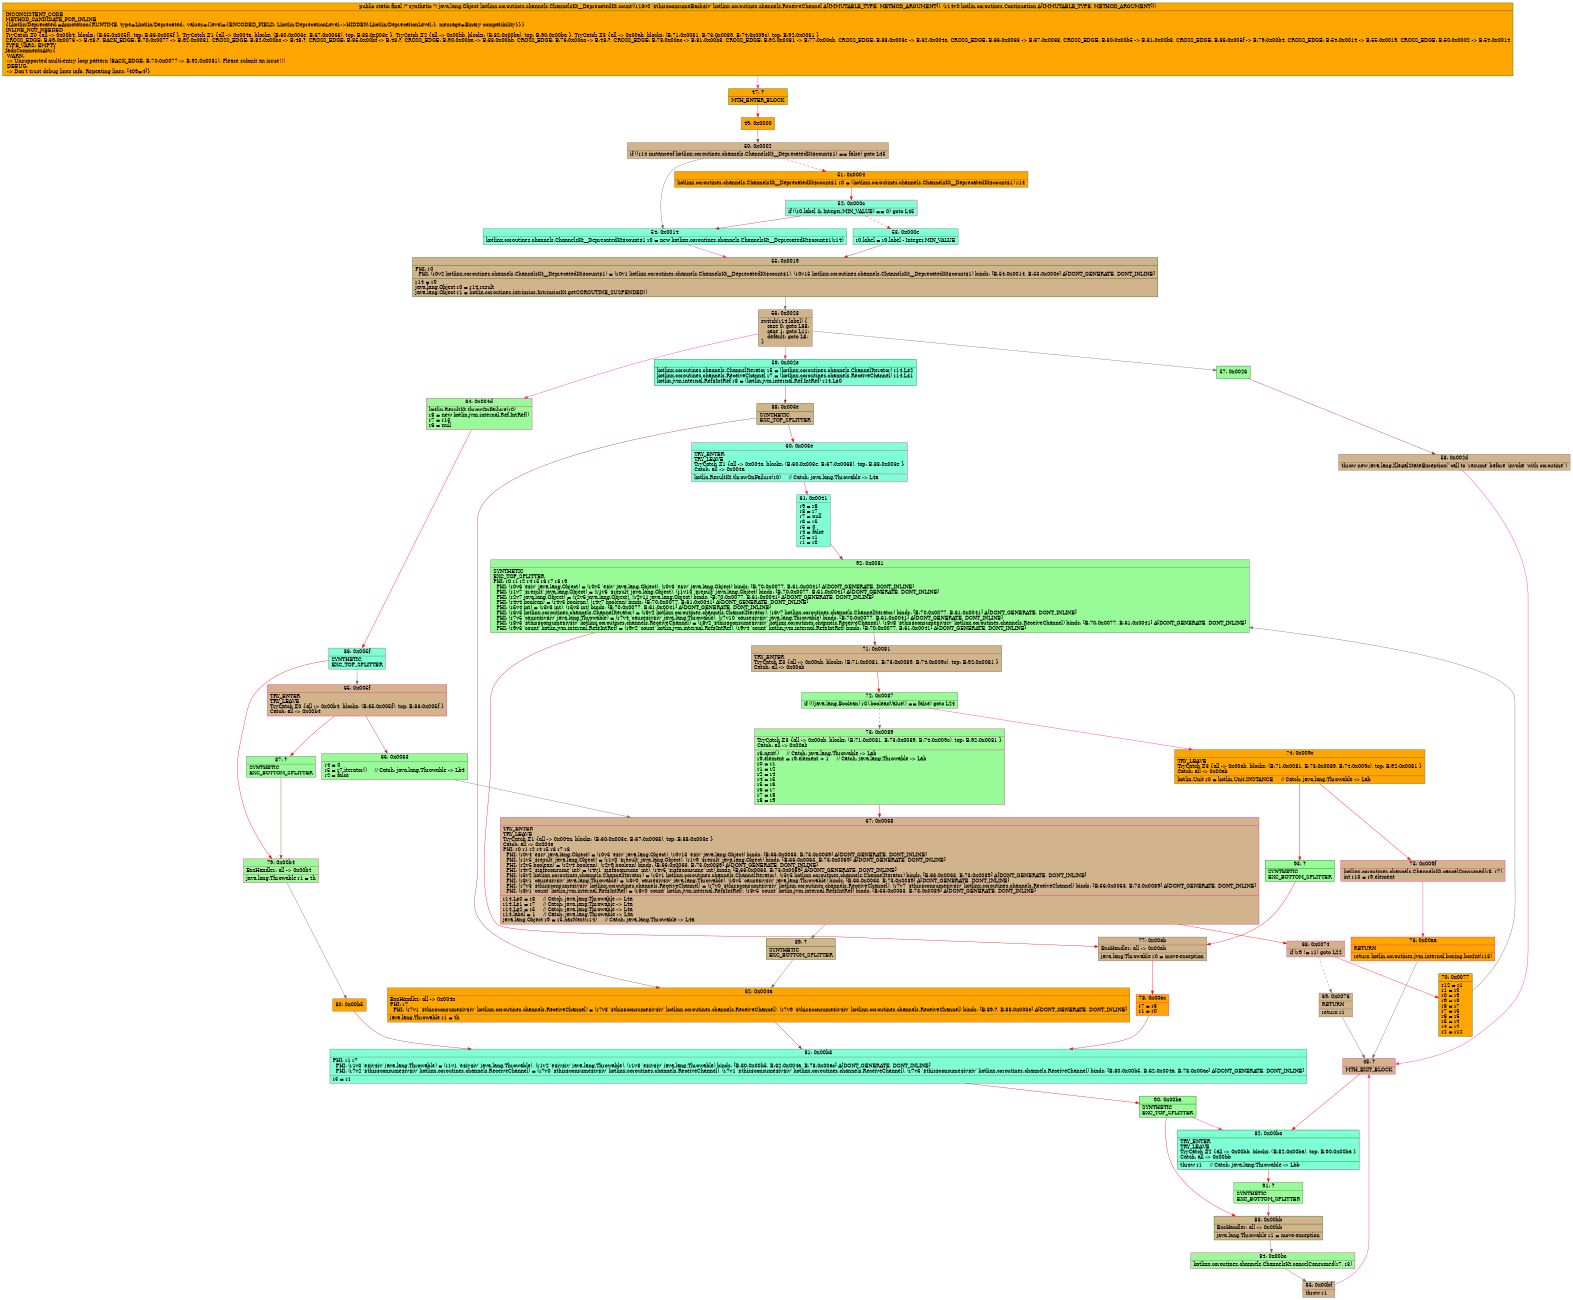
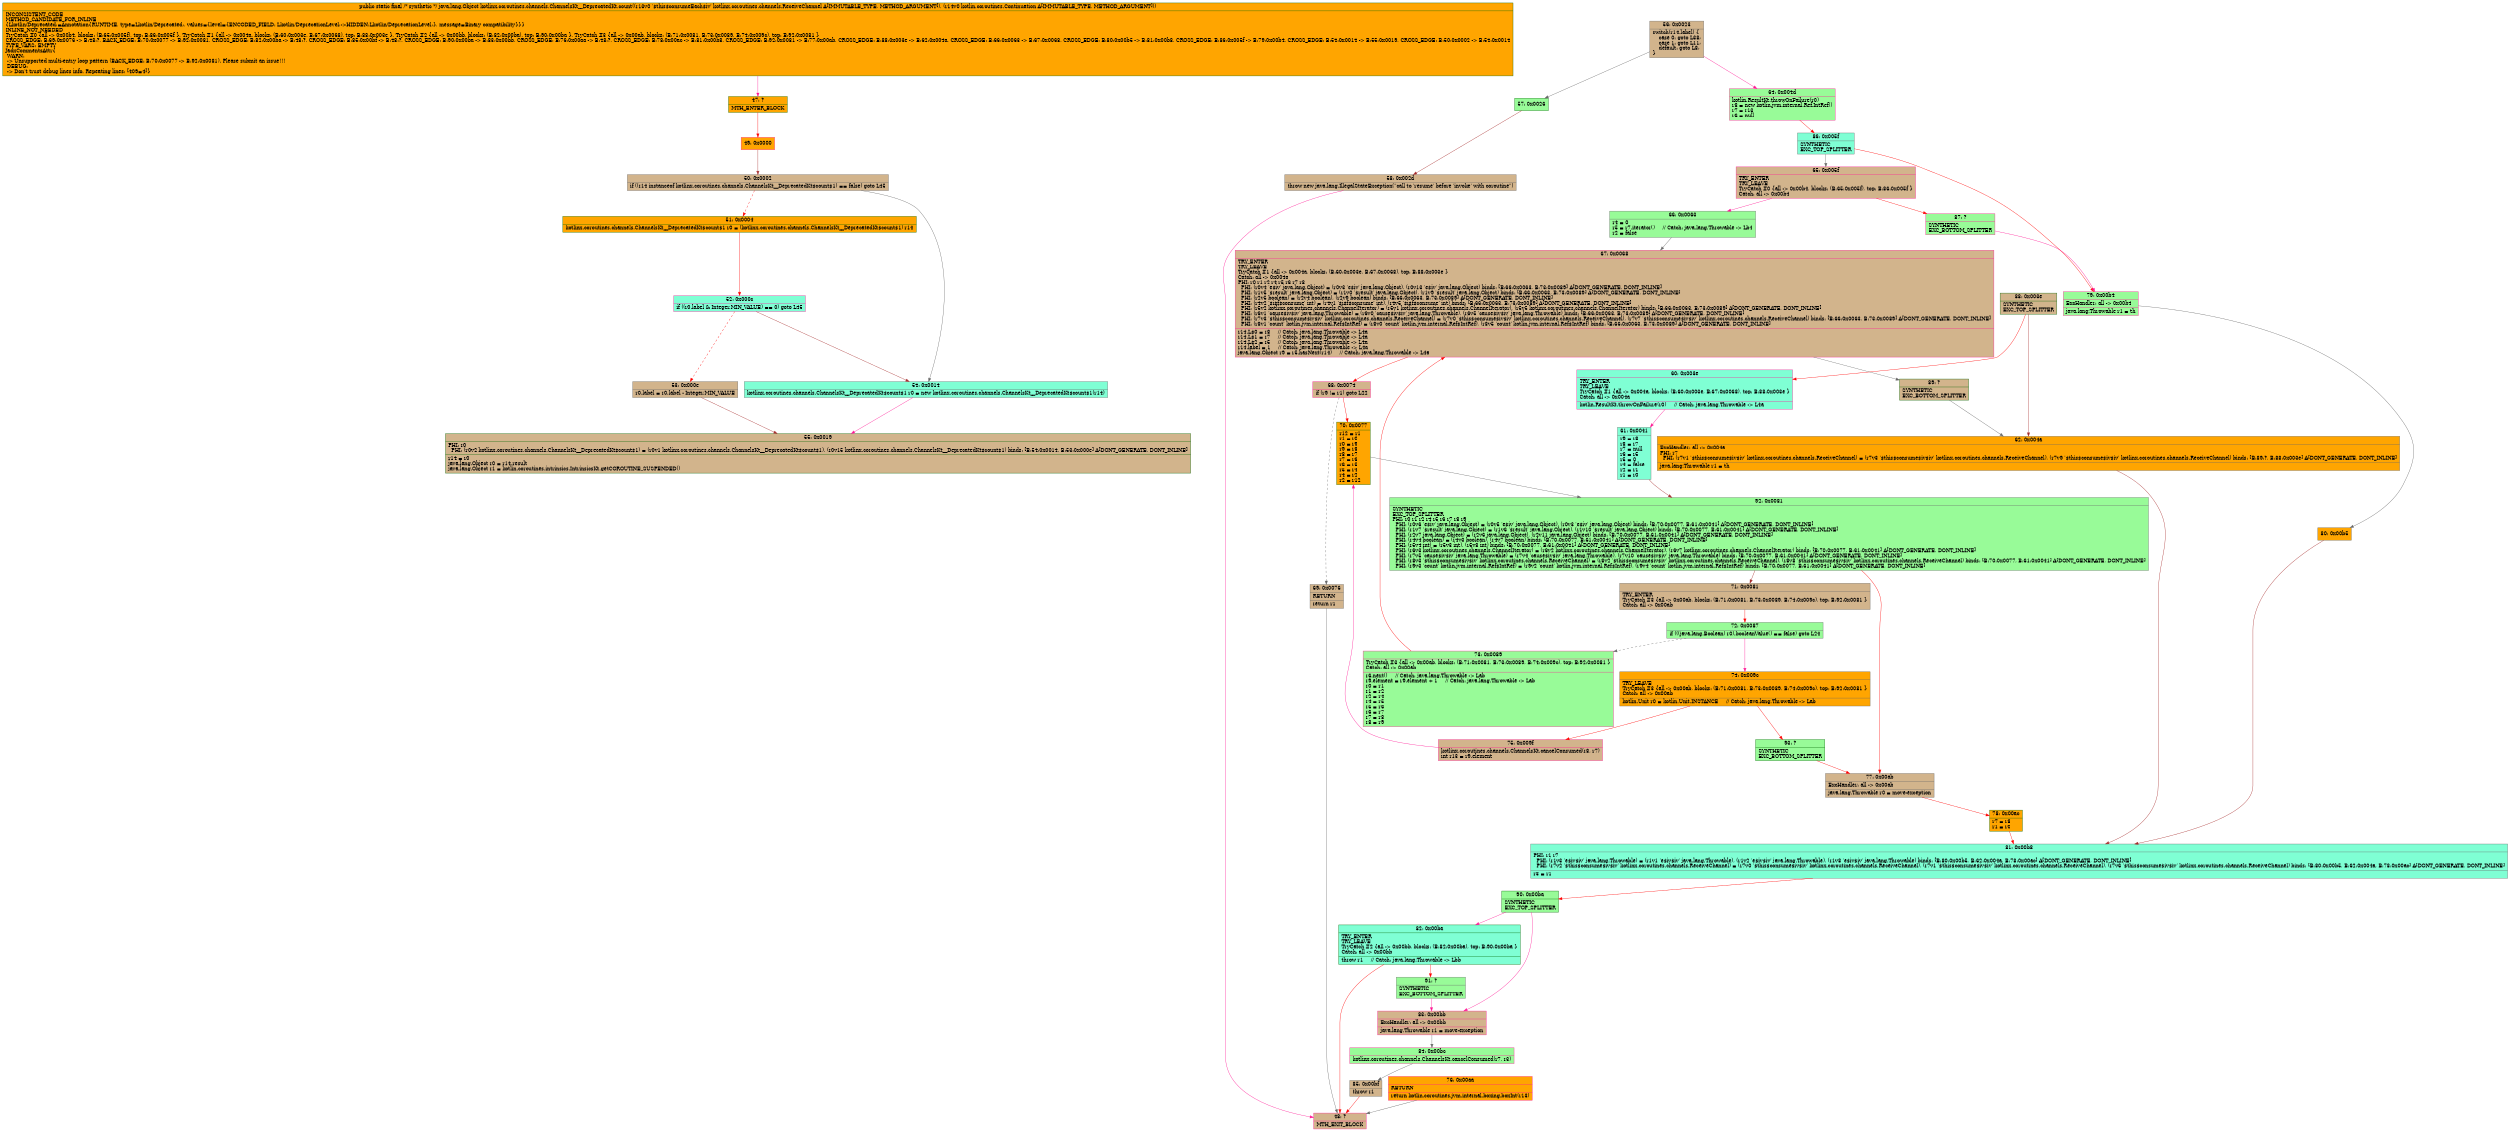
node "49: 0x0000": color gray40 -> deeppink
node "51: 0x0004": color gray40 -> darkgreen
node "53: 0x000e": fillcolor aquamarine -> tan
edge "55: 0x0019" -> "56: 0x0023": removed
node "59: 0x002e": removed
edge "65: 0x005f" -> "66: 0x0063": color brown -> deeppink
node "87: ?": color gray40 -> deeppink
edge "87: ?" -> "79: 0x00b4": color brown -> deeppink
edge "75: 0x009f" -> "76: 0x00aa": now "75: 0x009f" -> "70: 0x0077"
node "78: 0x00ac": color deeppink -> darkgreen
edge "48: ?" -> "82: 0x00ba": reversed
edge "90: 0x00ba" -> "83: 0x00bb": color red -> deeppink
edge "85: 0x00bf" -> "48: ?": color deeppink -> red
node "83: 0x00bb": color darkgreen -> deeppink
